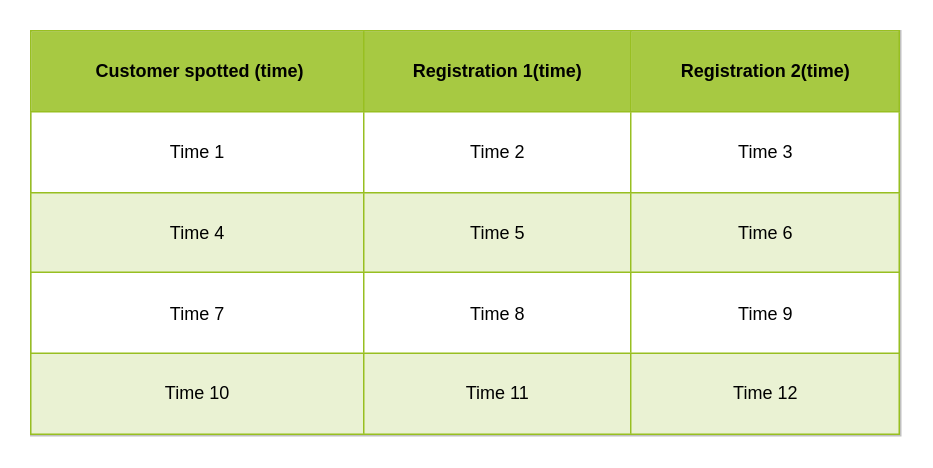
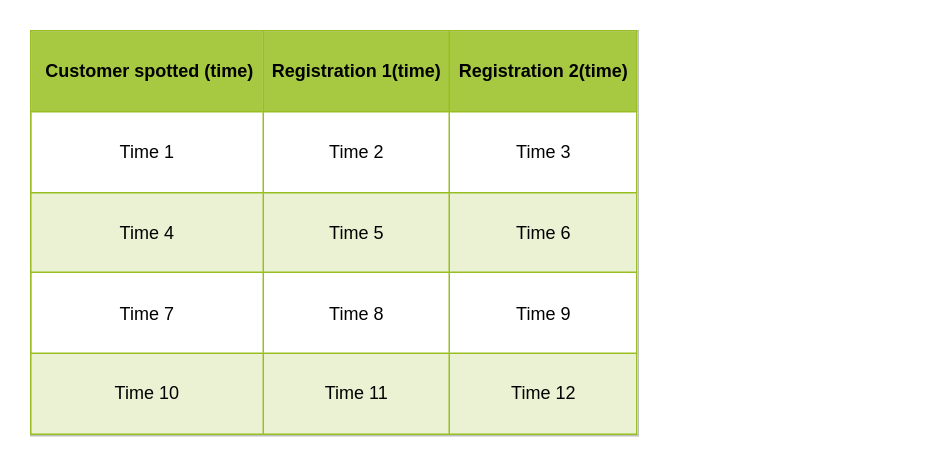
node "Customer spotted (time)Registration 1(time)Registration 2(time) Time 1 Time 2 Time 3 Time 4 Time 5 Time 6 Time 7 Time 8 Time 9 Time 10 Time 11 Time 12": size 870x405 -> 608x405
